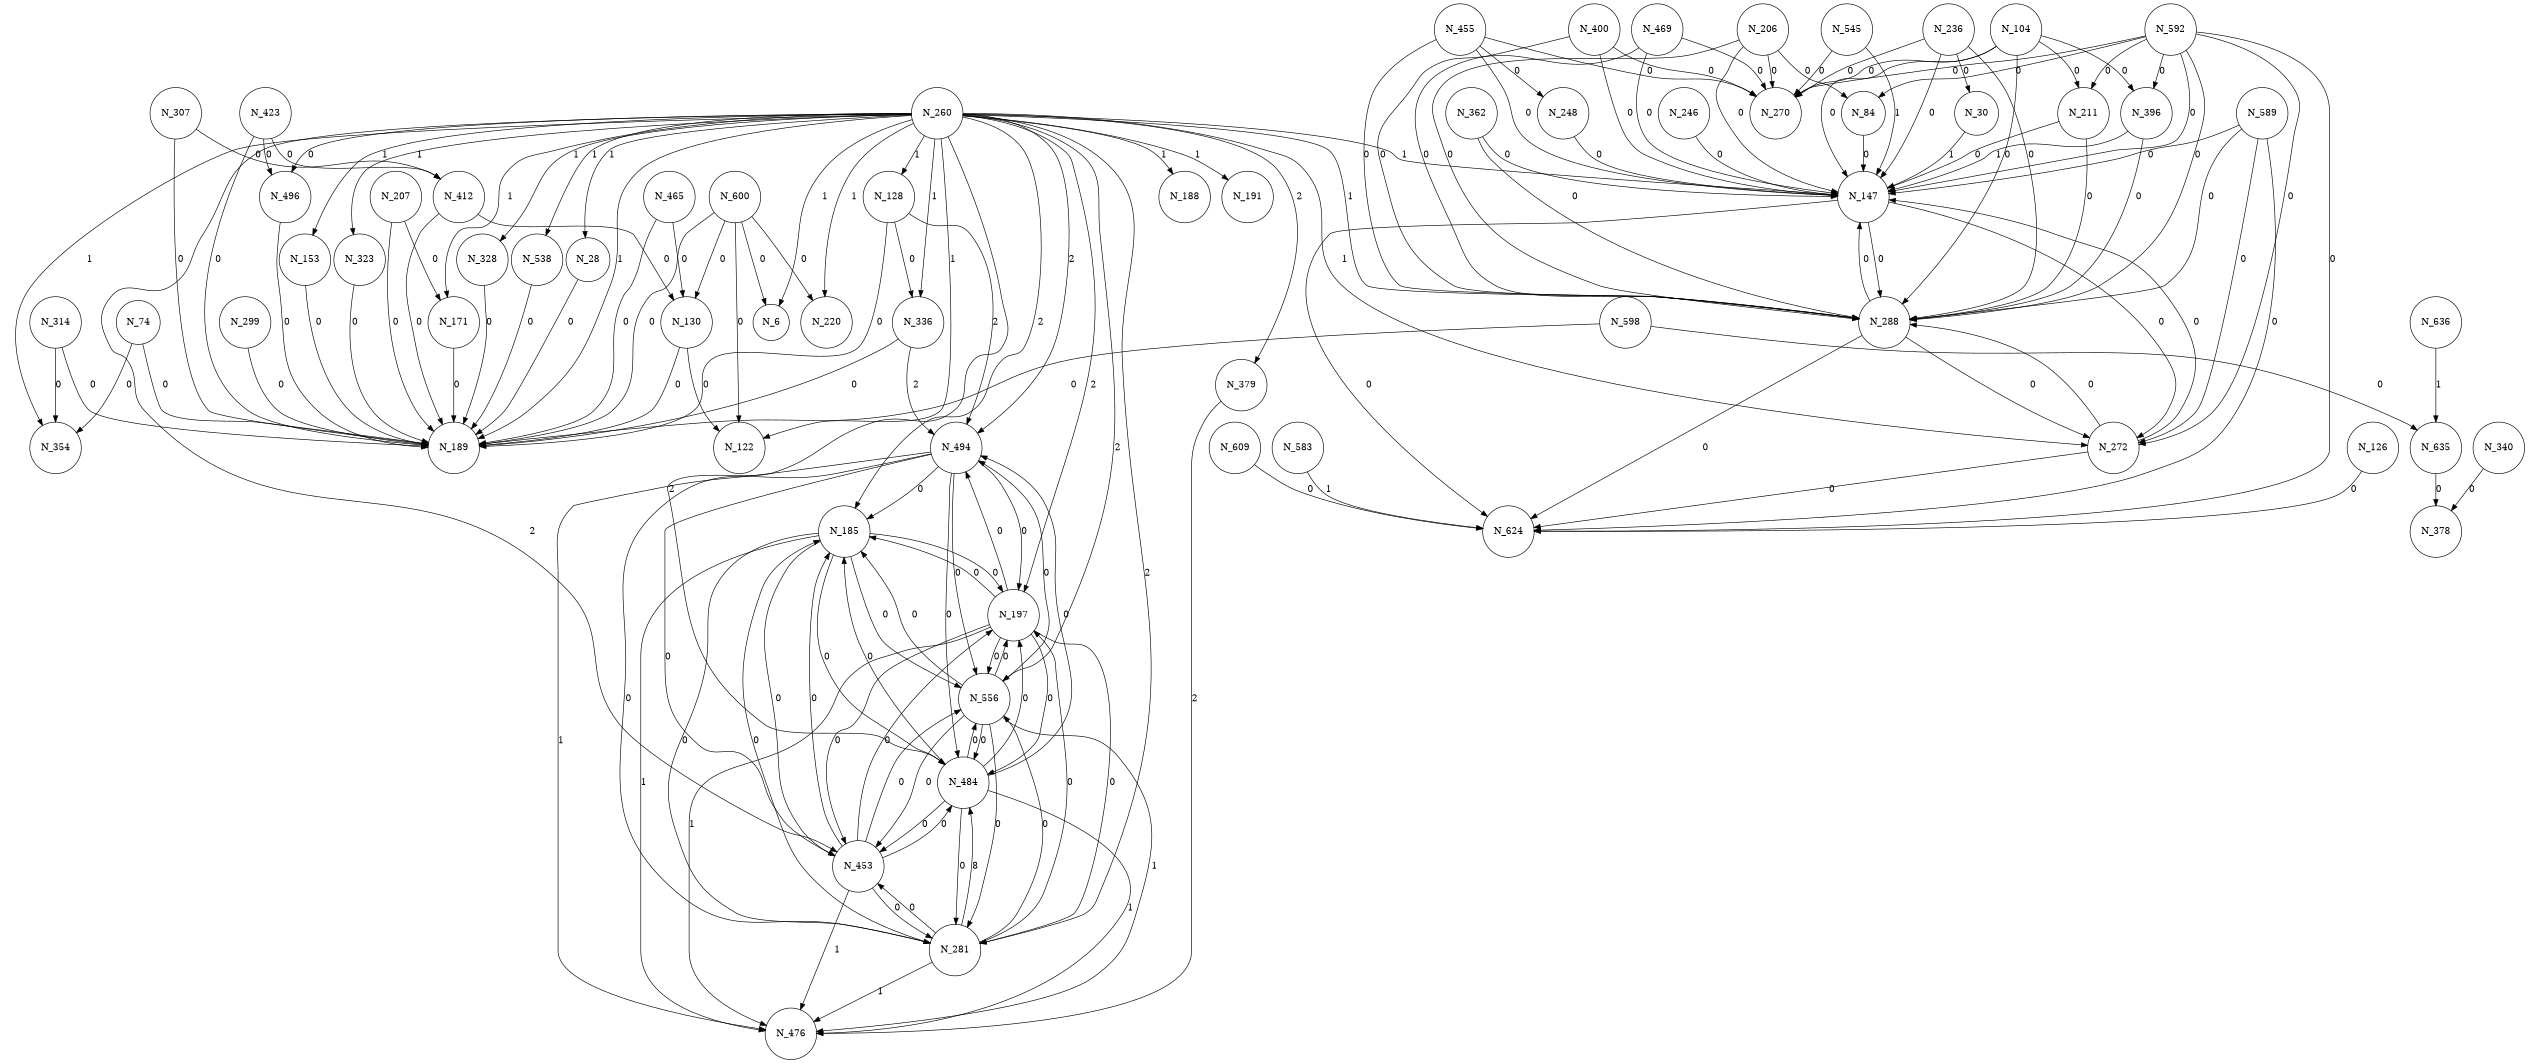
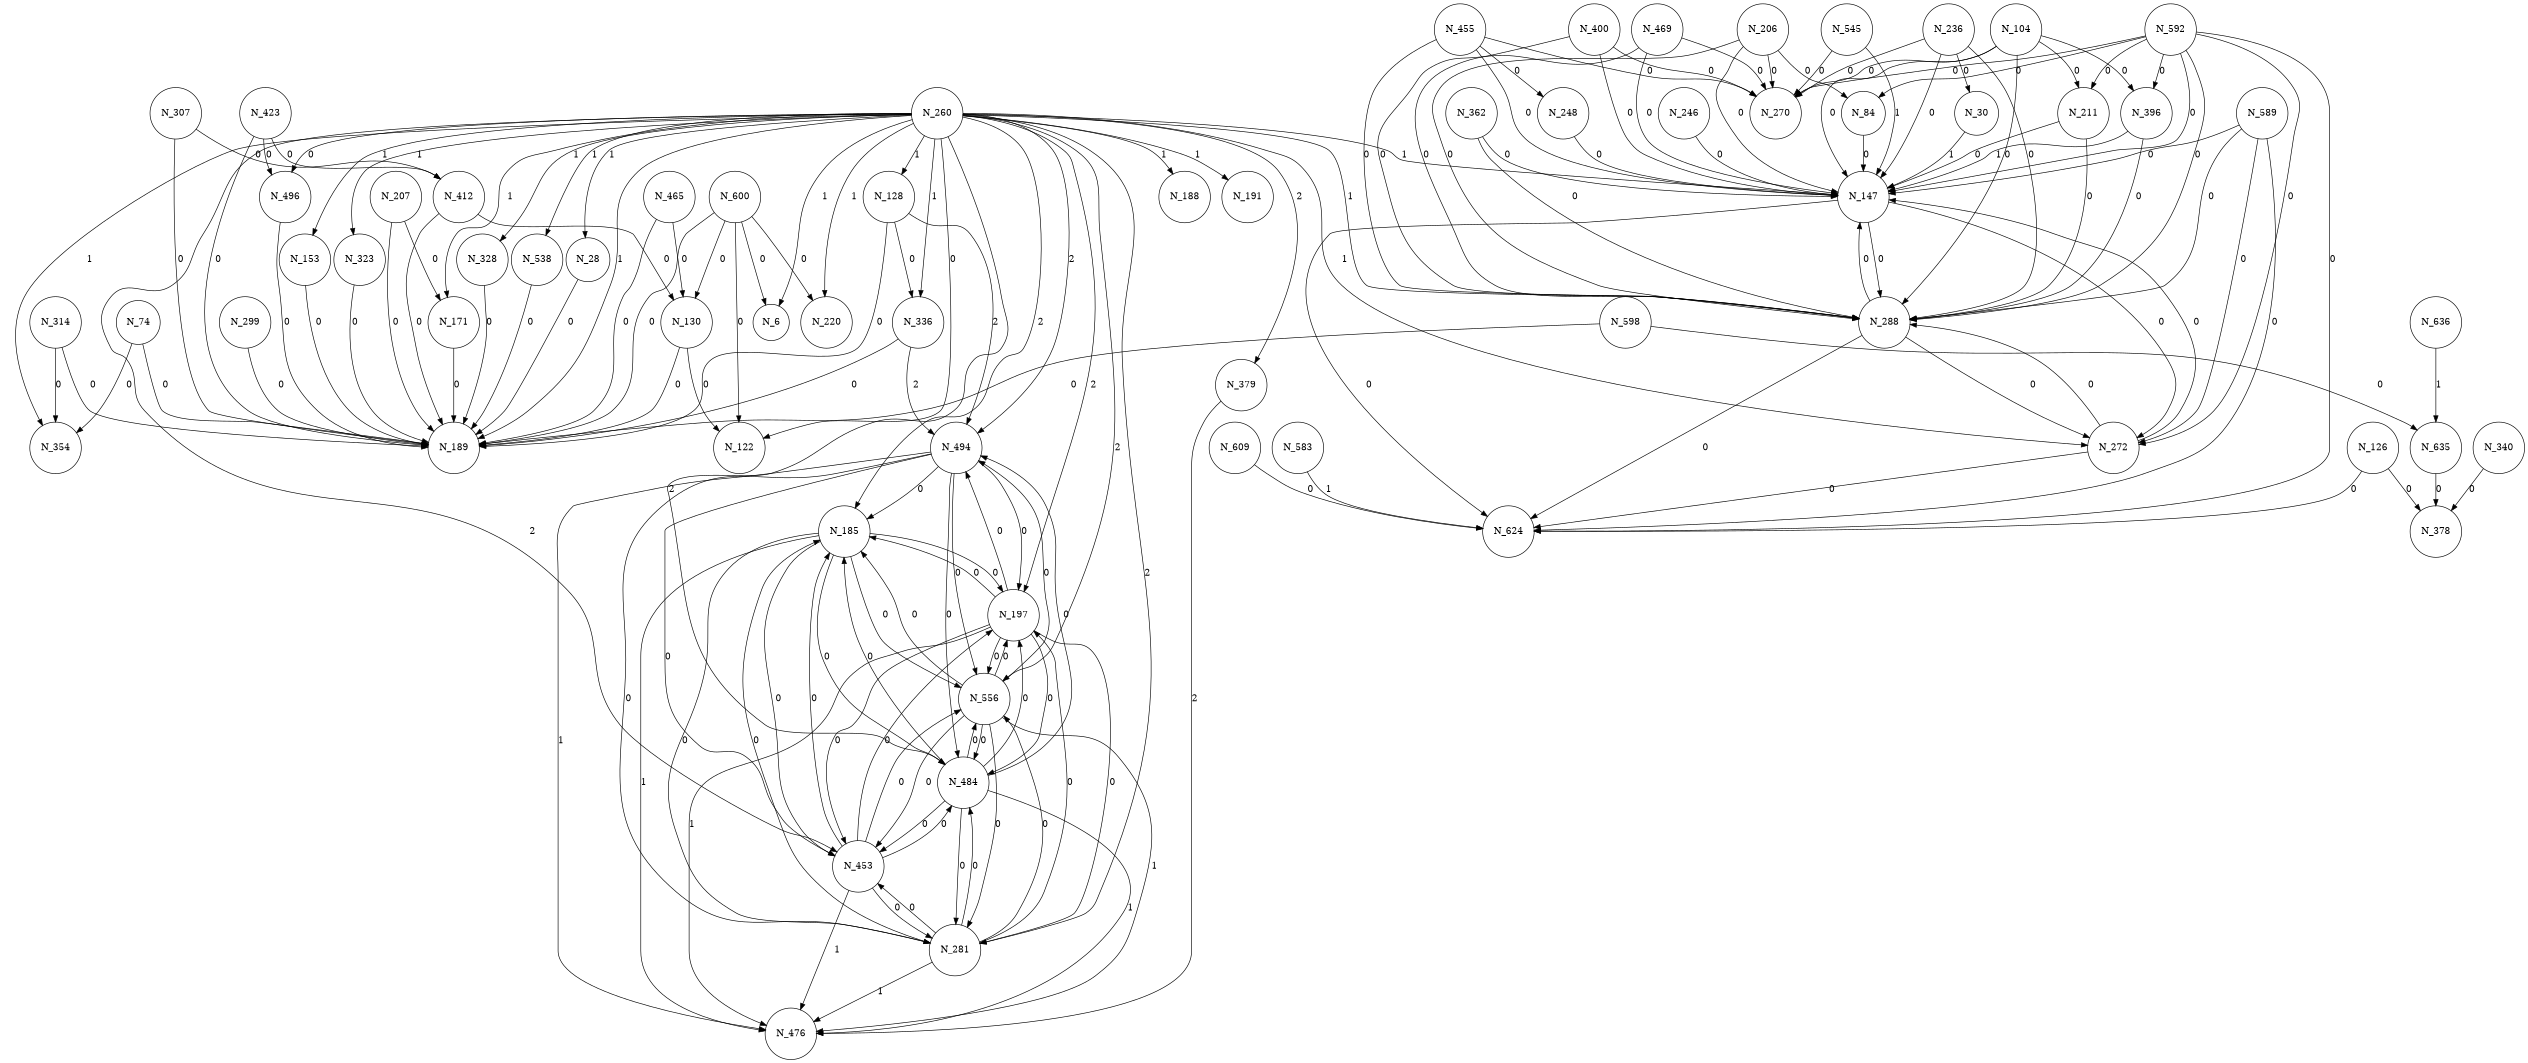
edge "N_260" -> "N_122": label "1" -> "0"
edge "N_126" -> "N_378": added, label "0"
edge "N_281" -> "N_484": label "8" -> "0"
